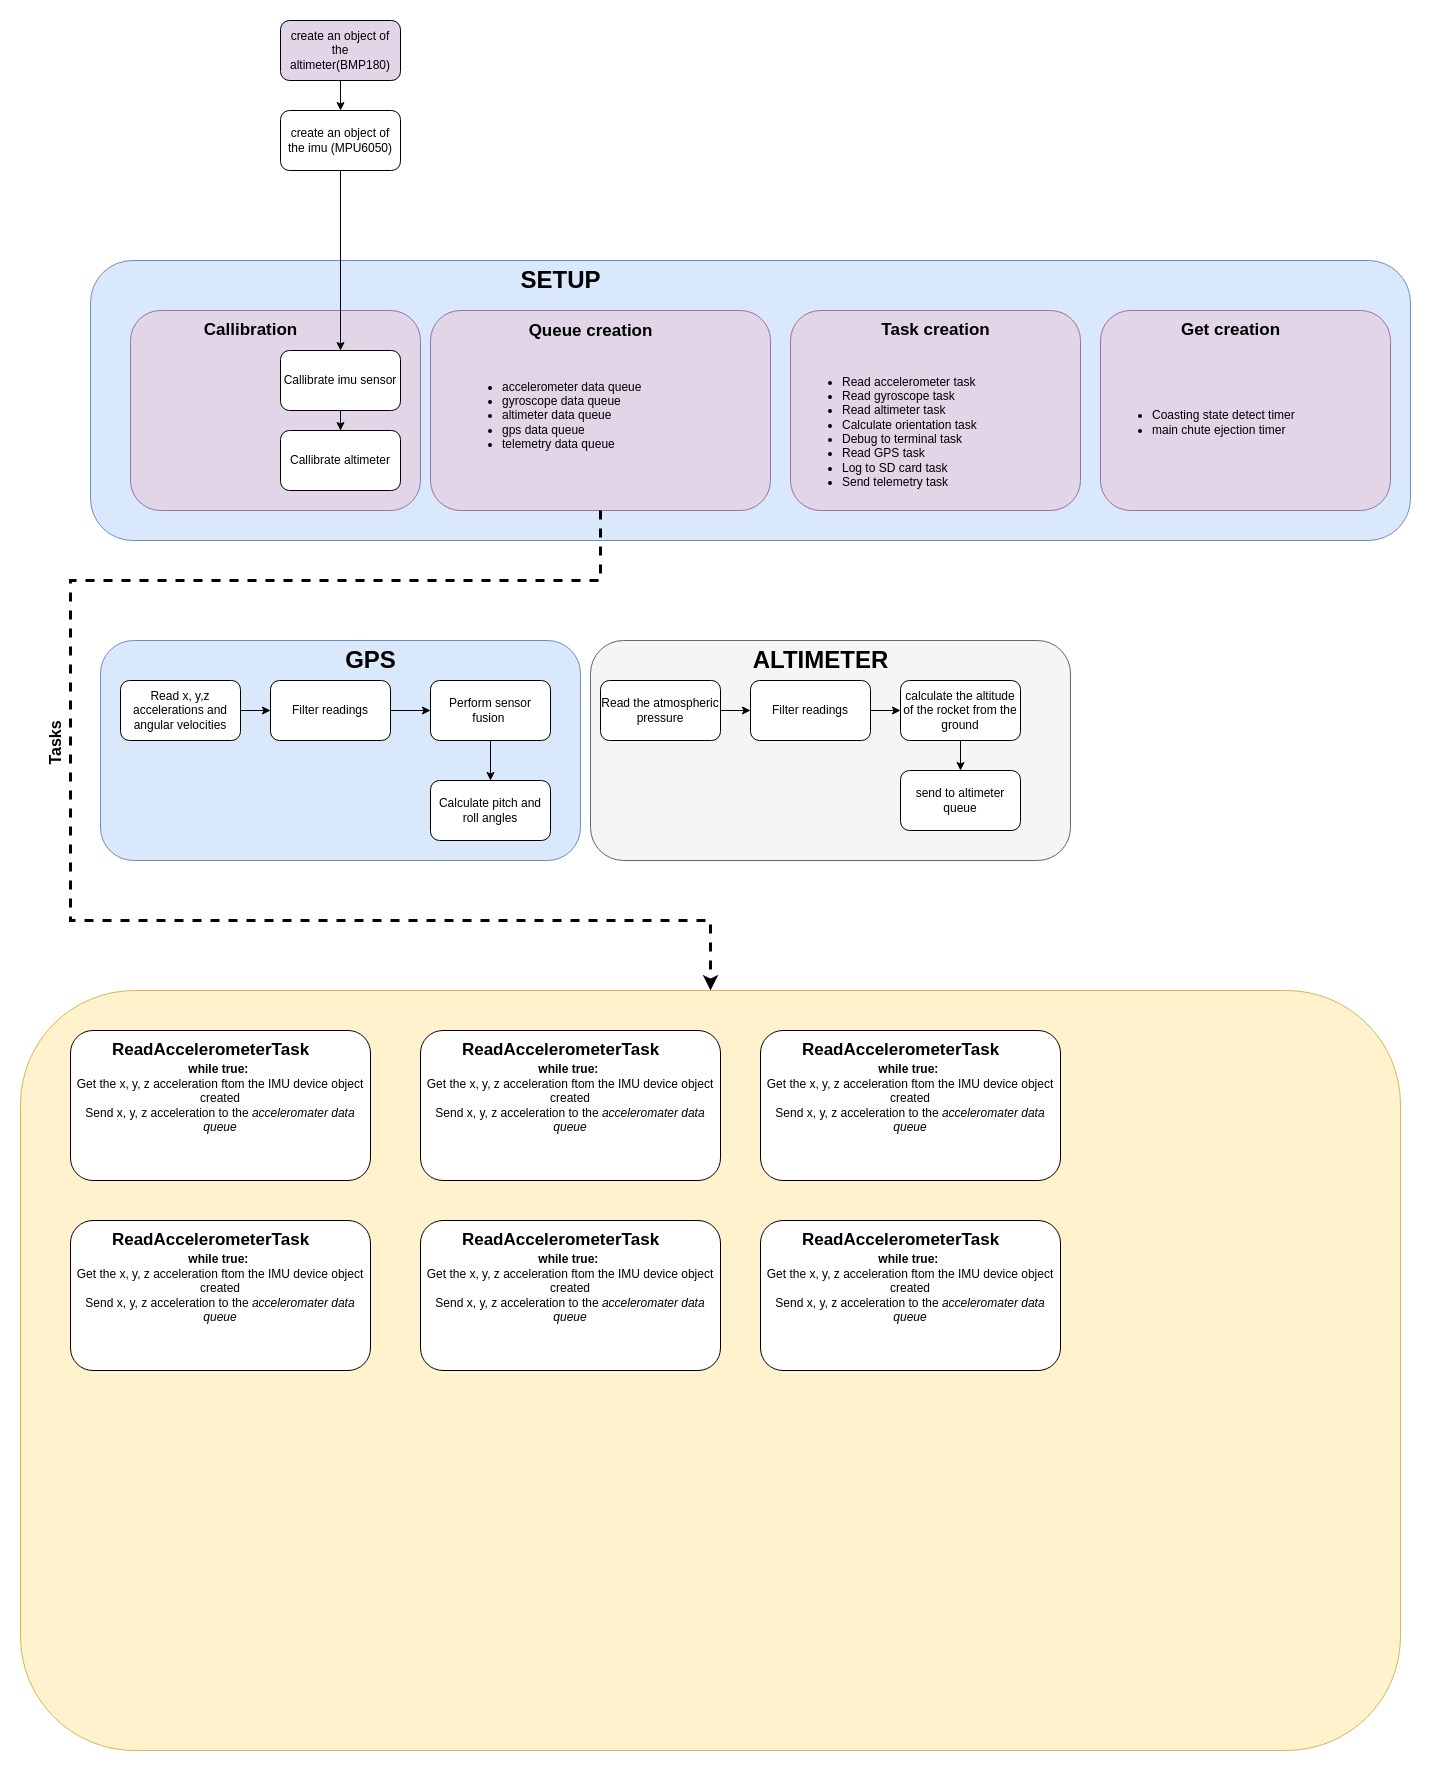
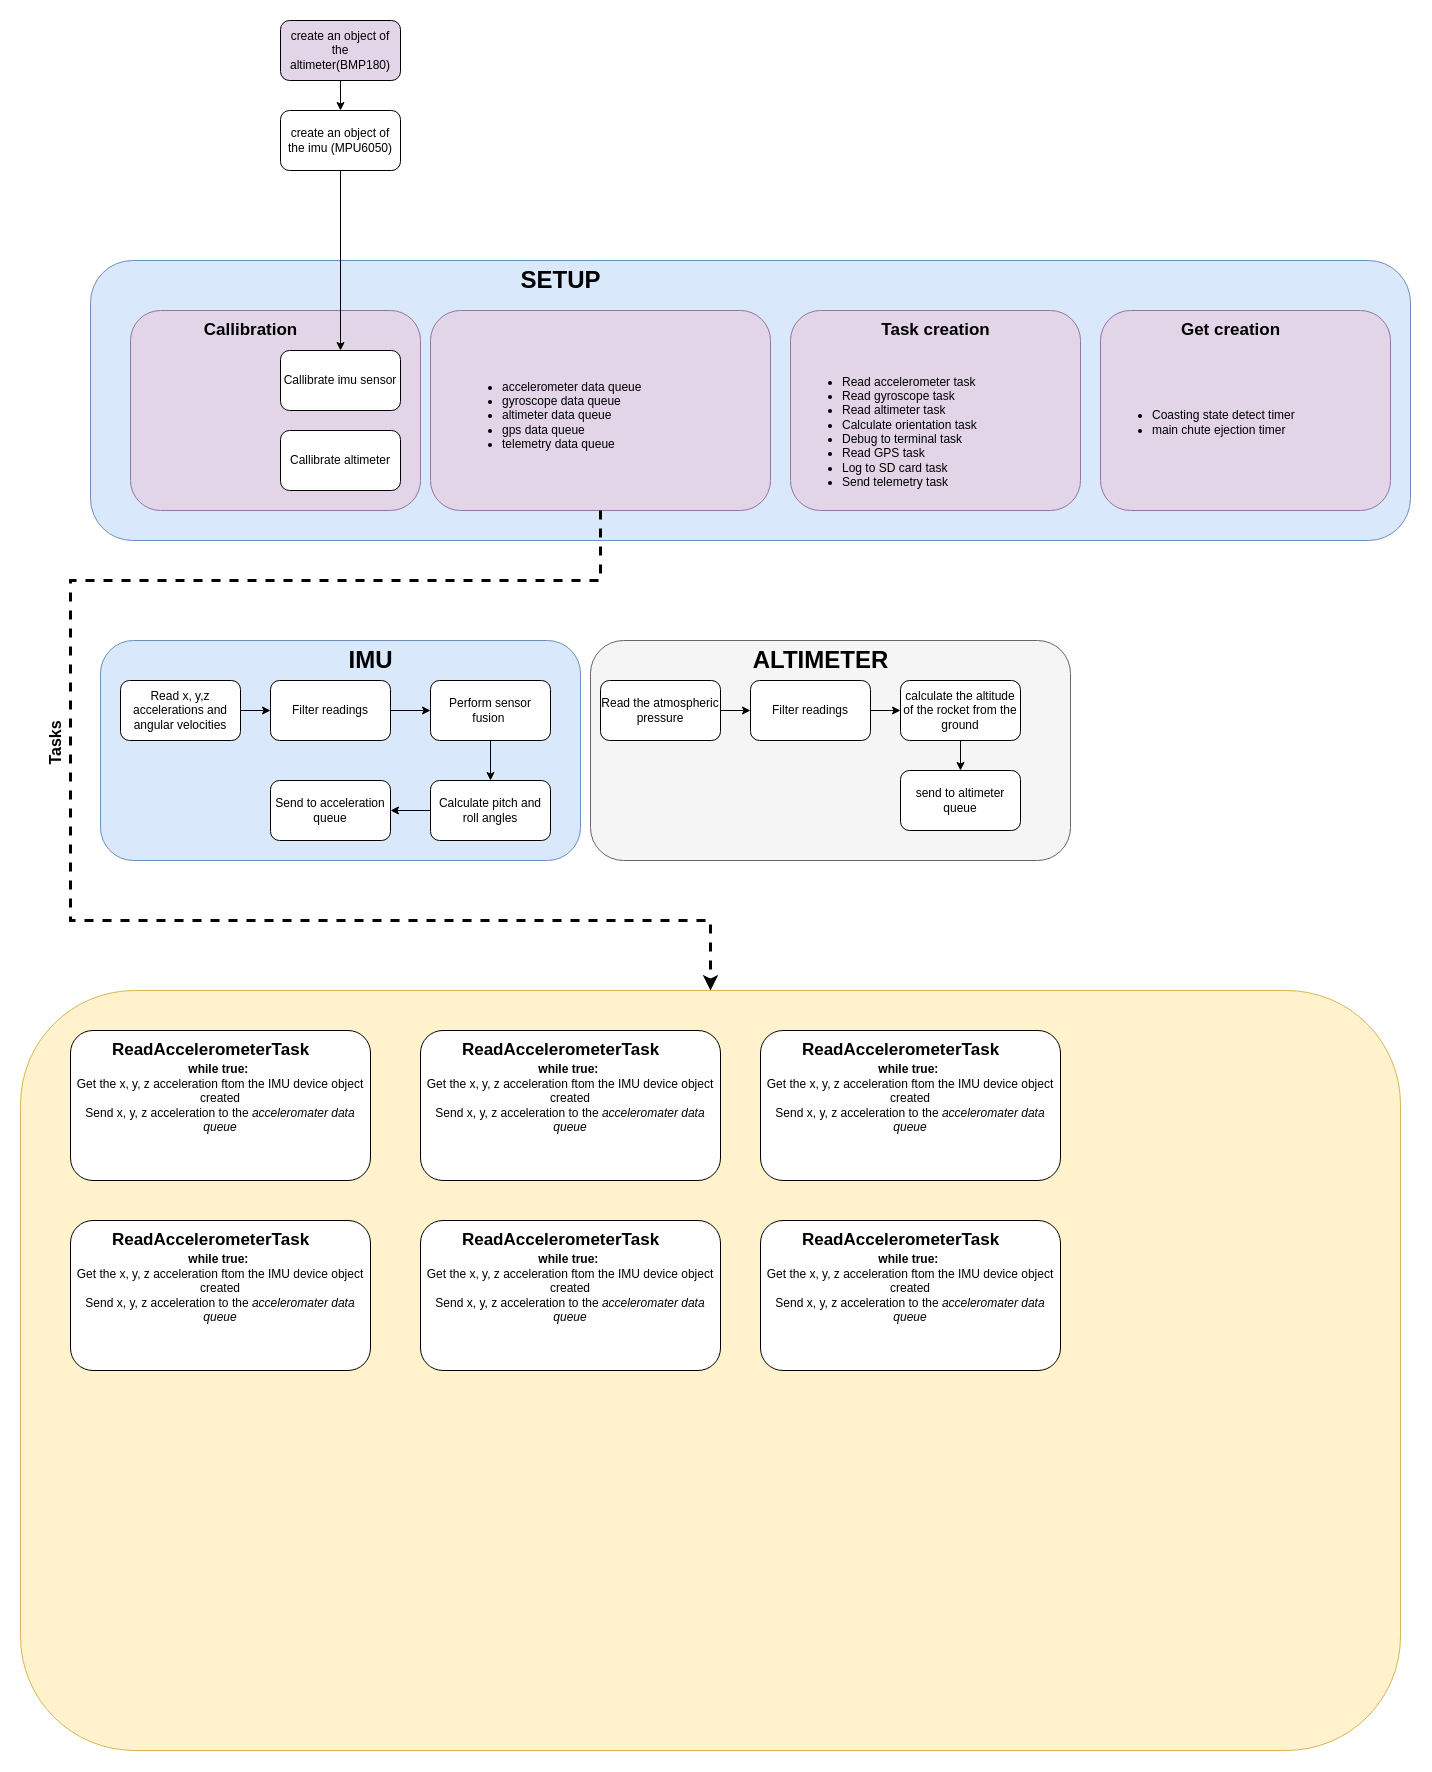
node "Queue creation": removed
edge "Callibrate imu sensor" -> "Callibrate altimeter": removed
node "GPS": label "GPS" -> "IMU"
node "Send to acceleration queue": added
edge "Calculate pitch and roll angles" -> "Send to acceleration queue": added
